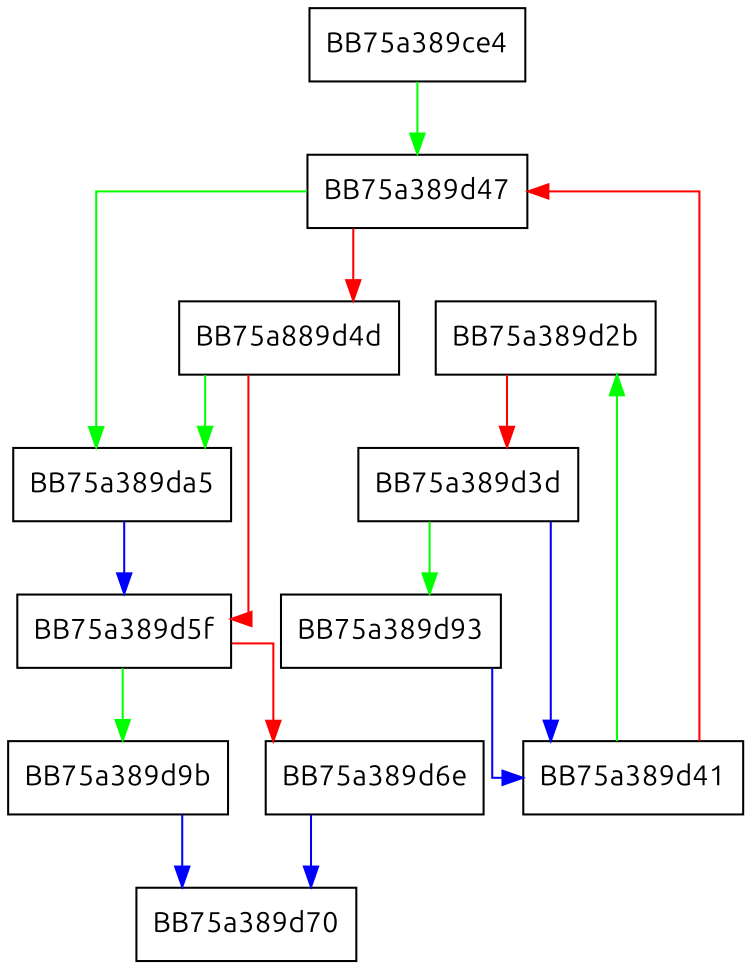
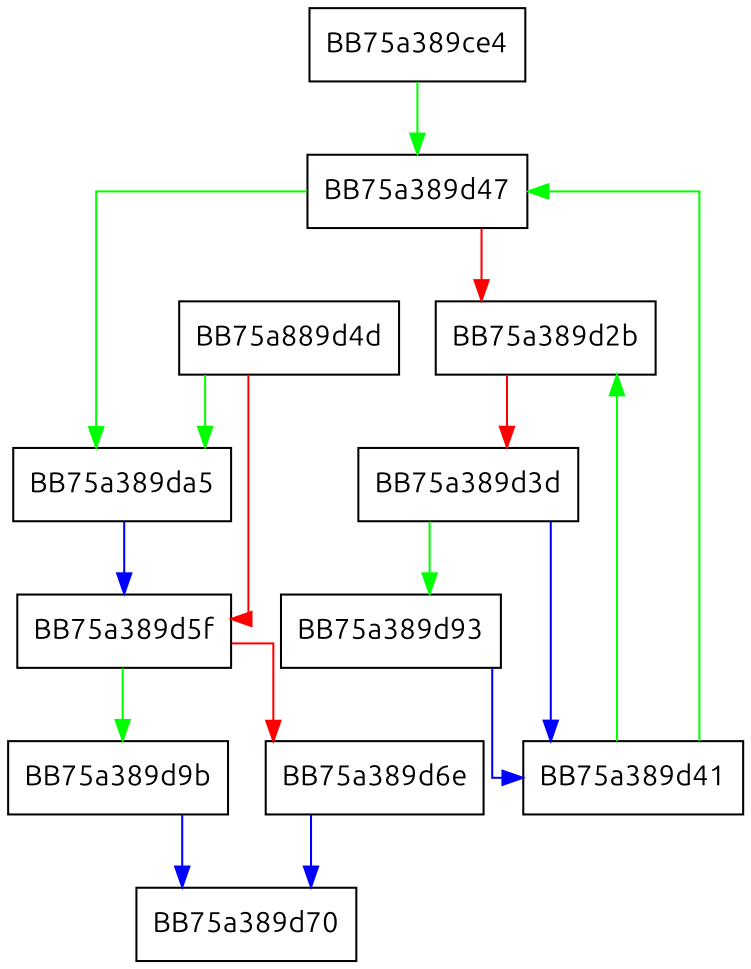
edge "BB75a389d47" -> "BB75a889d4d": now "BB75a389d47" -> "BB75a389d2b"
edge "BB75a389d41" -> "BB75a389d47": color red -> green
